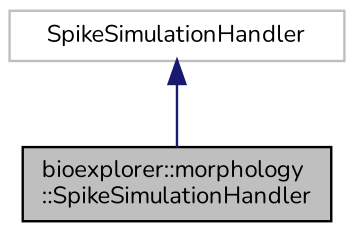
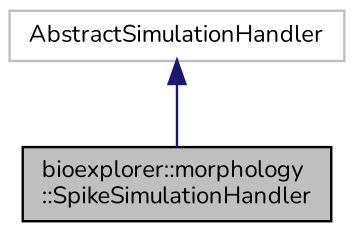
node "SpikeSimulationHandler": label "SpikeSimulationHandler" -> "AbstractSimulationHandler"
